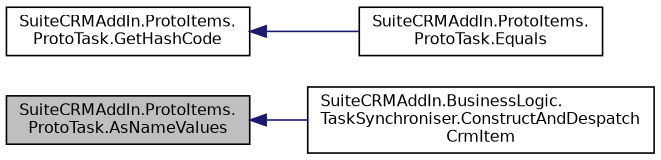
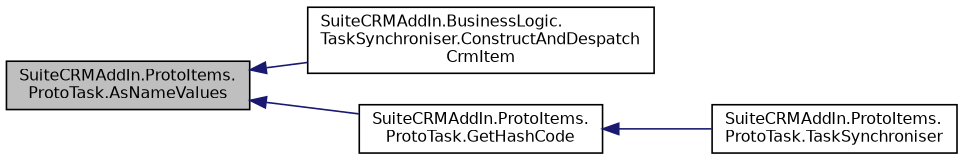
node "SuiteCRMAddIn.ProtoItems. ProtoTask.Equals": label "SuiteCRMAddIn.ProtoItems. ProtoTask.Equals" -> "SuiteCRMAddIn.ProtoItems. ProtoTask.TaskSynchroniser"
edge "SuiteCRMAddIn.ProtoItems. ProtoTask.GetHashCode" -> "SuiteCRMAddIn.ProtoItems. ProtoTask.AsNameValues": added
